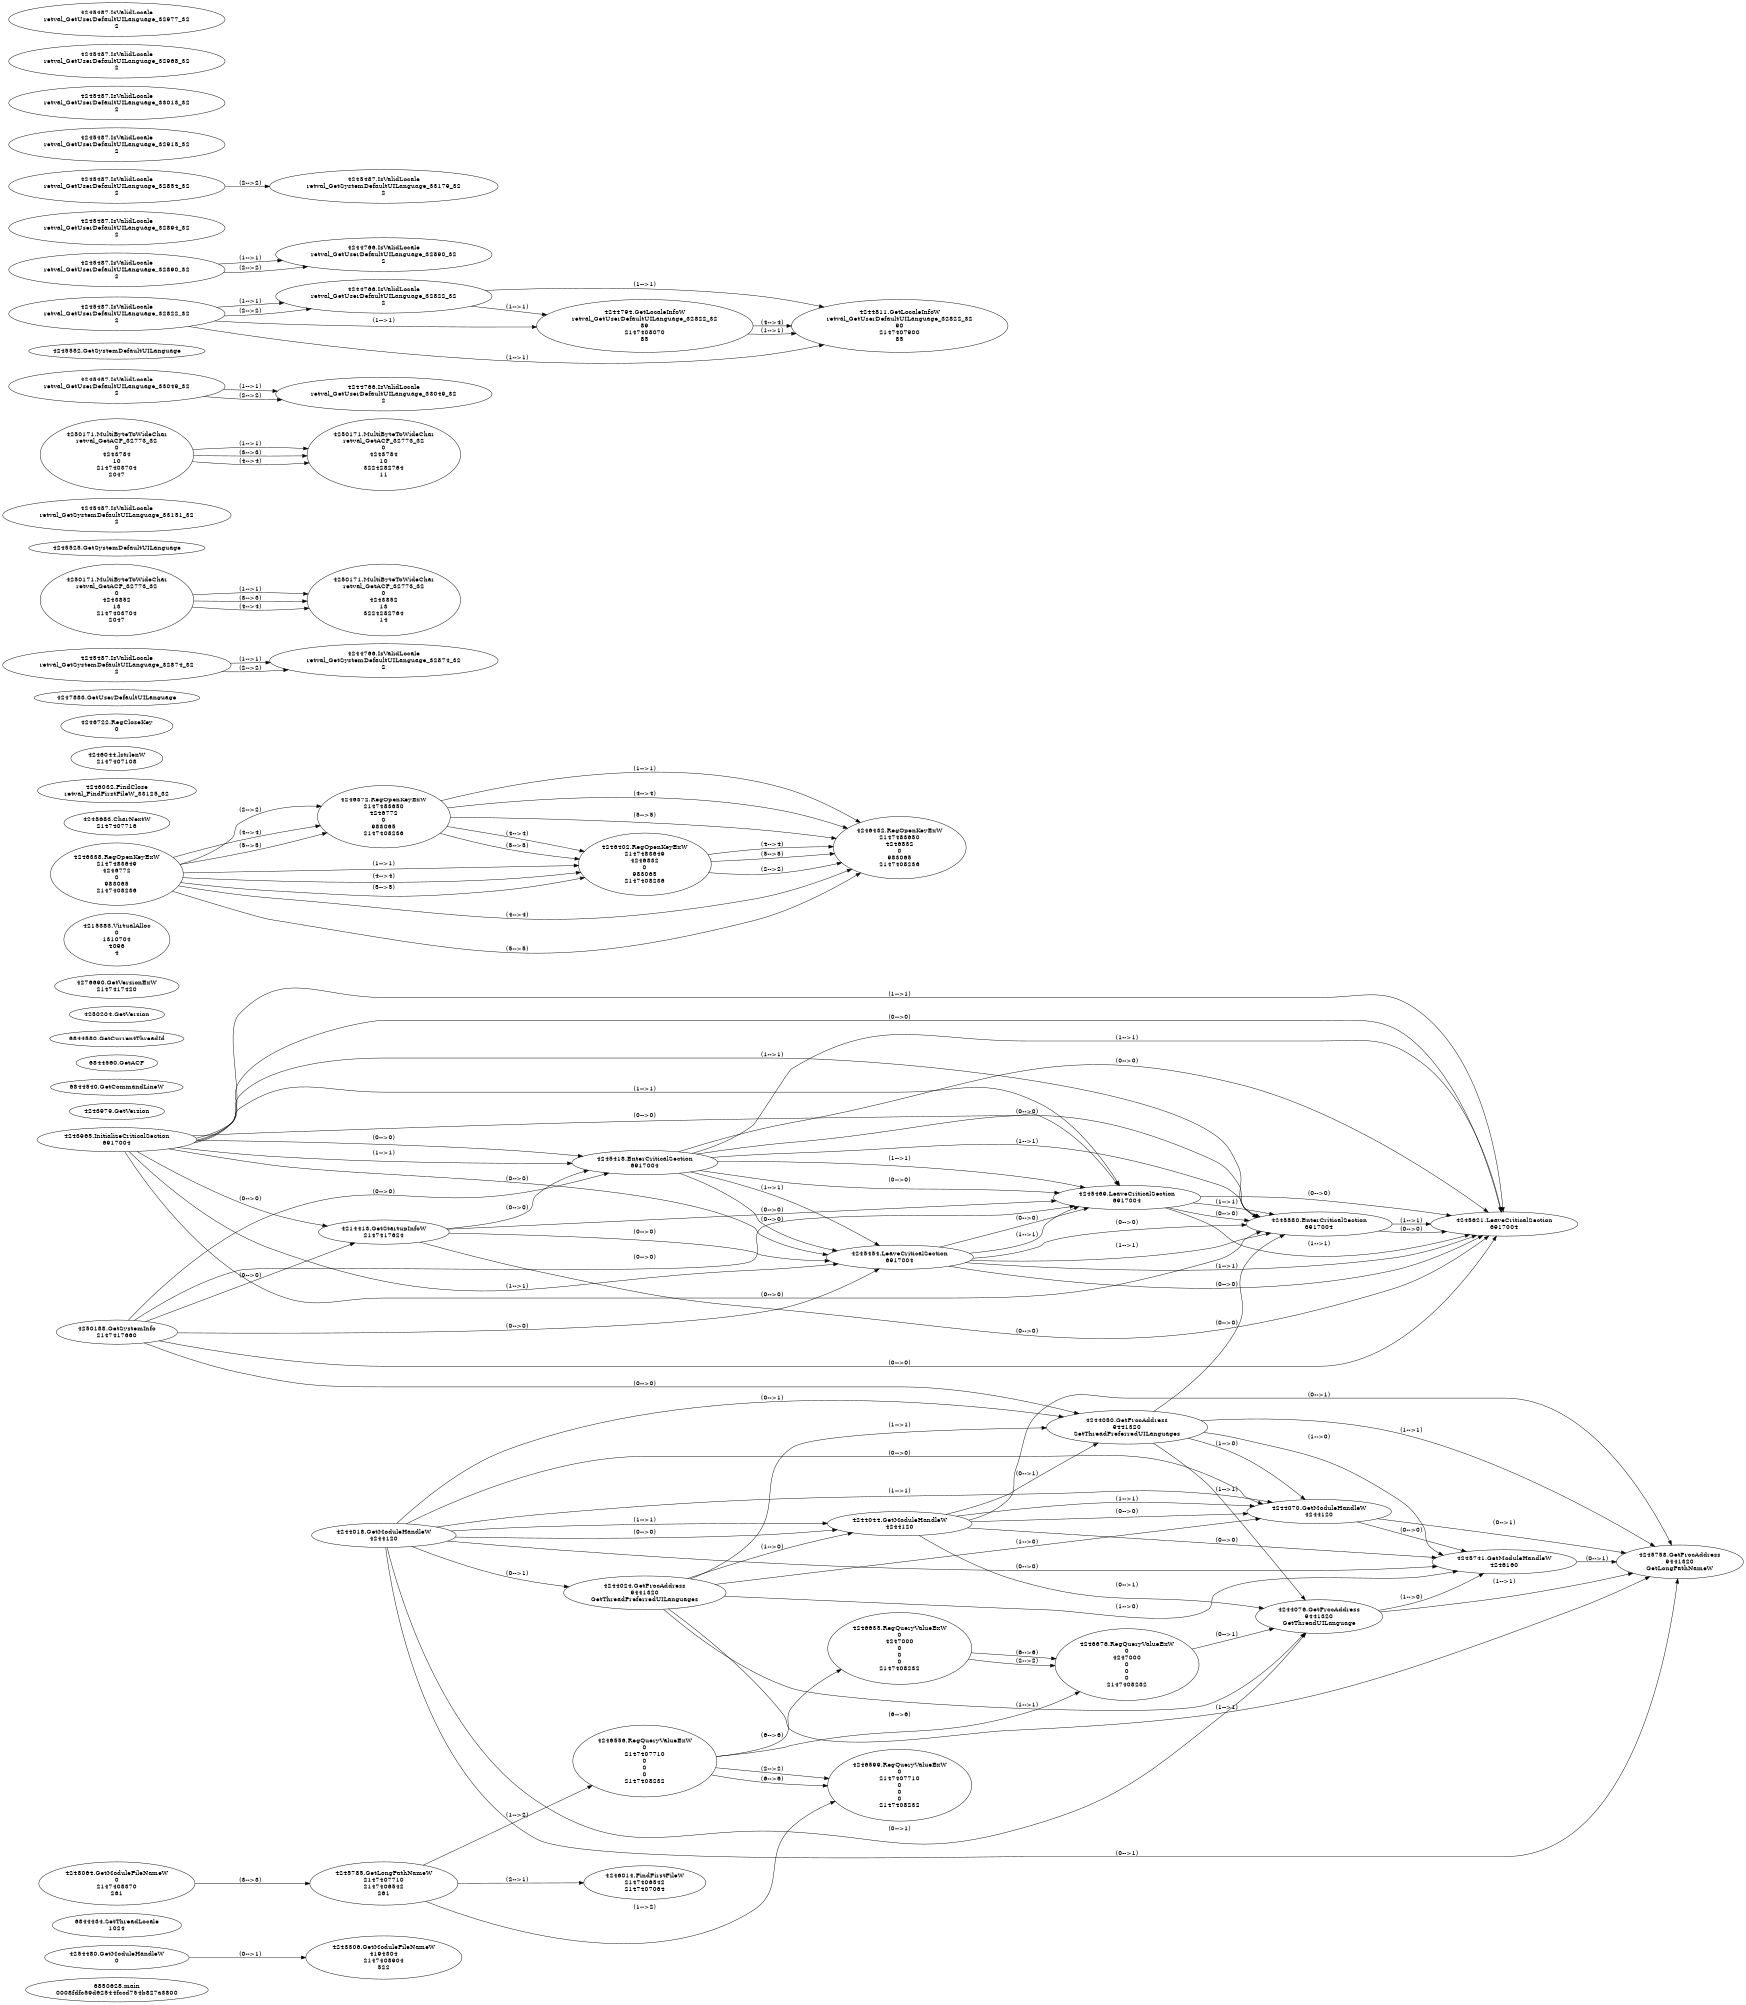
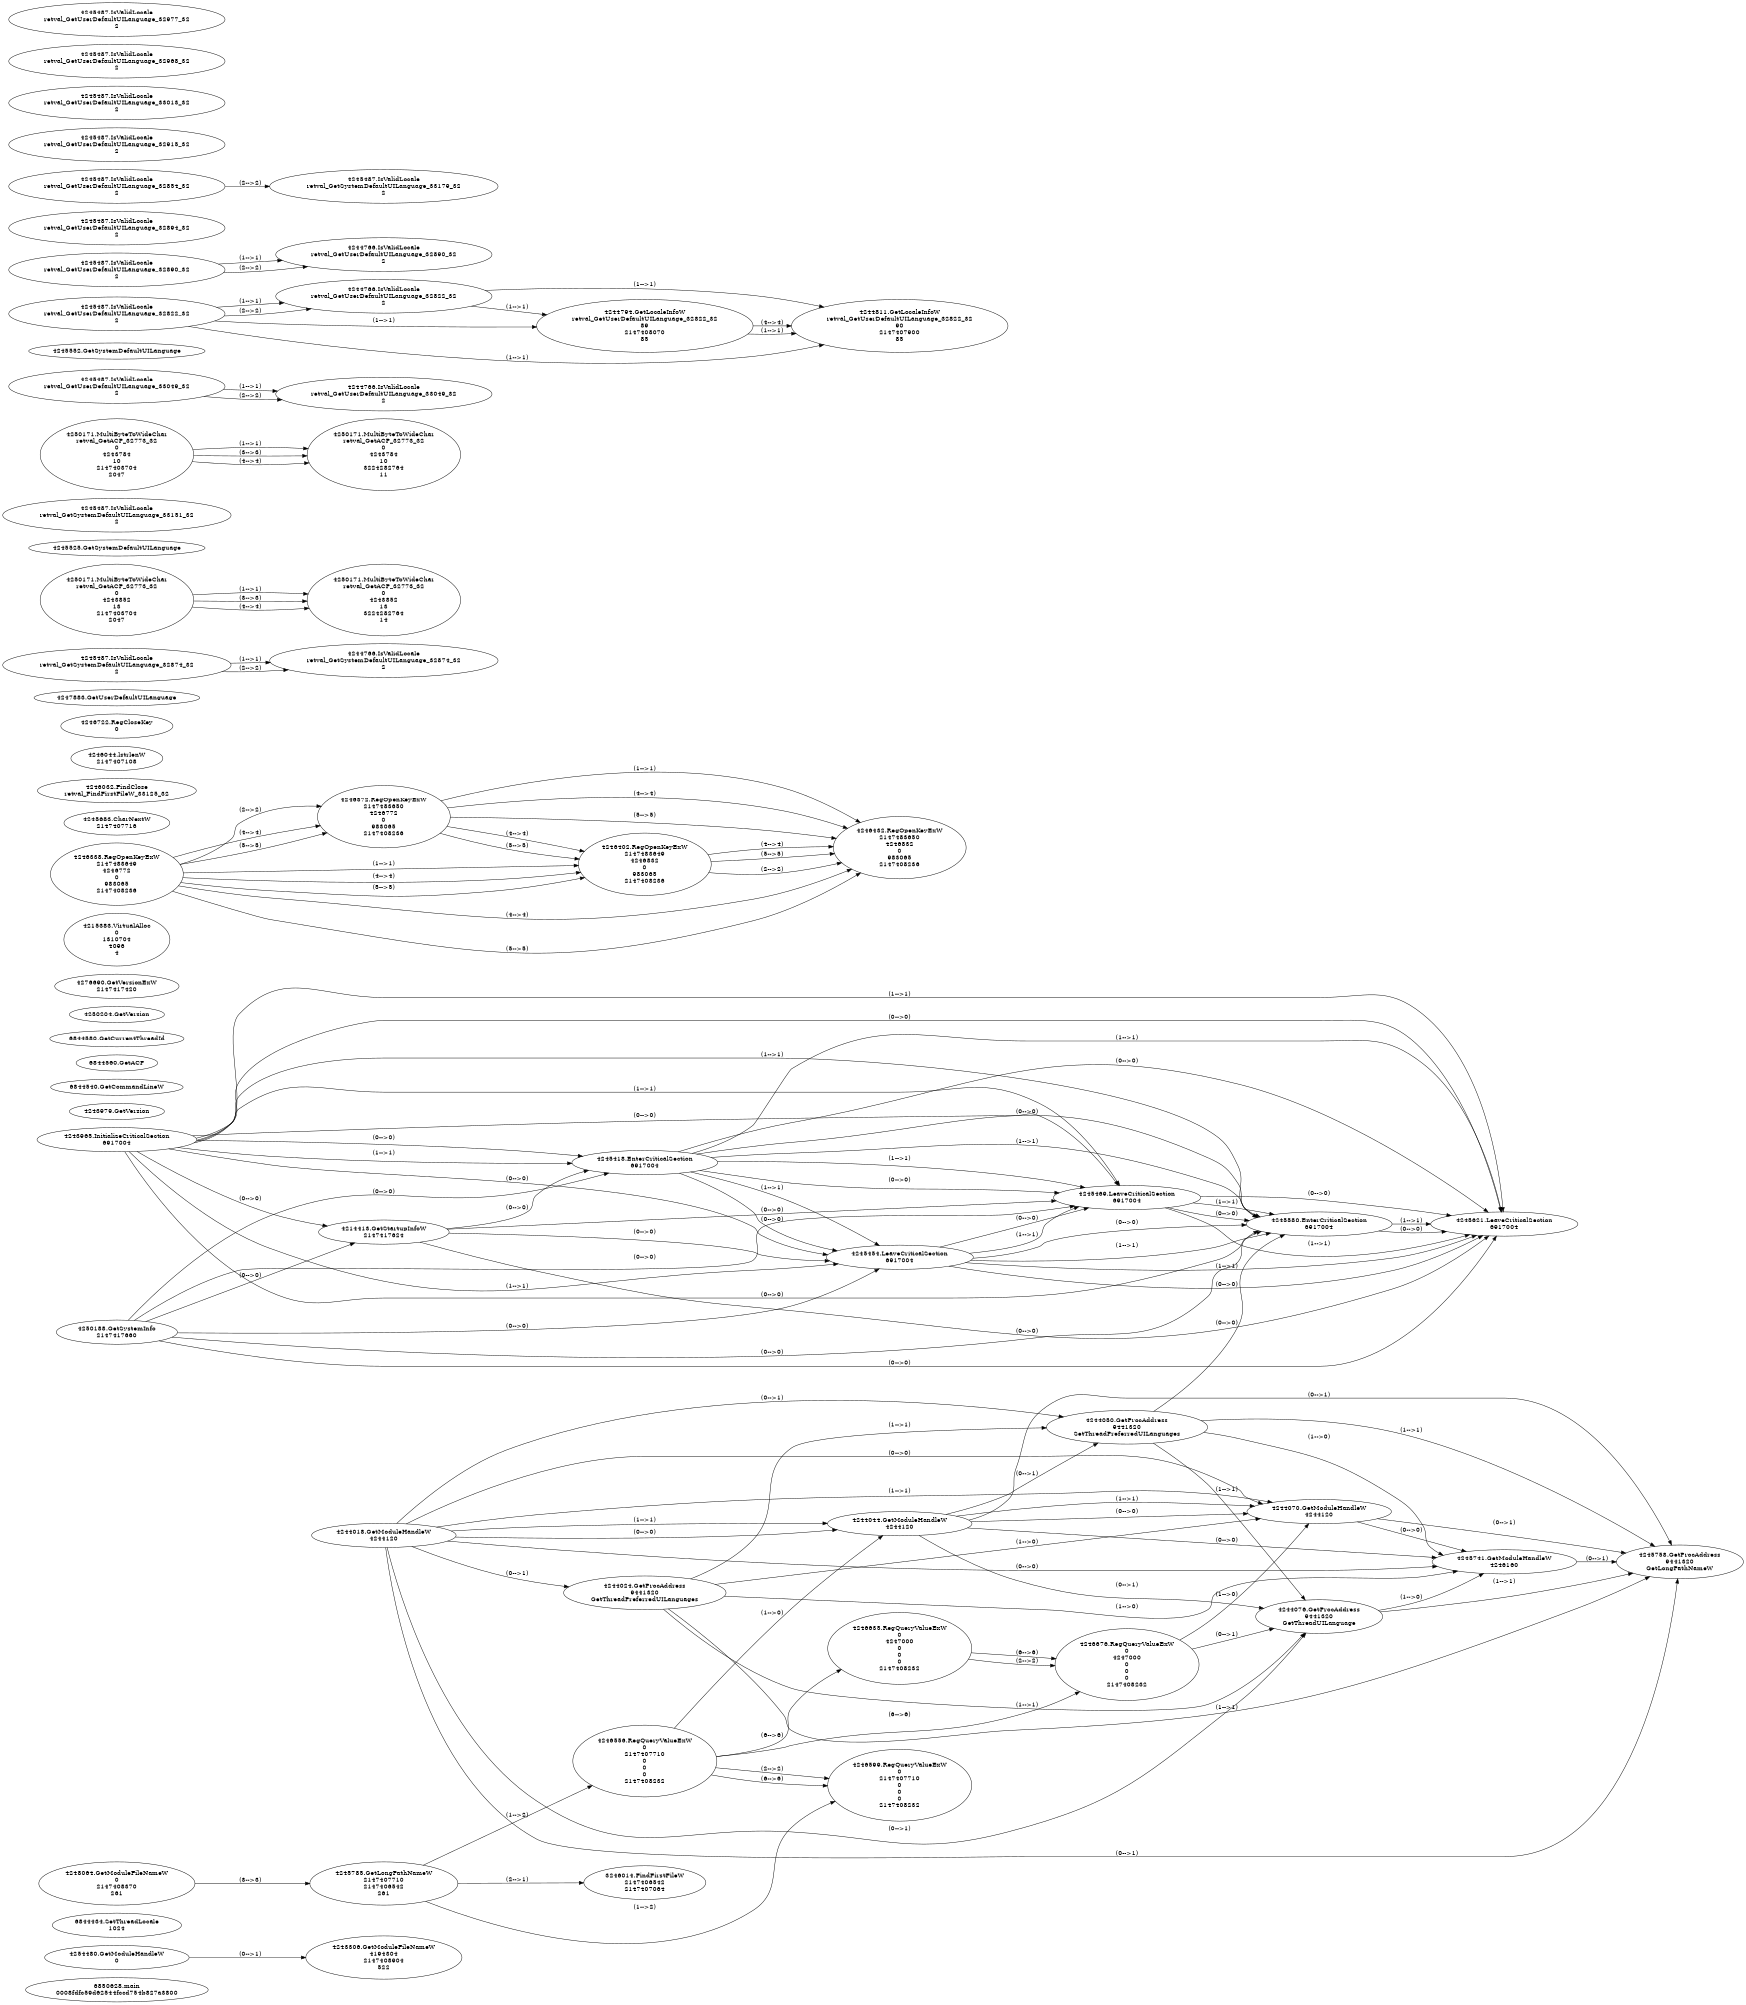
edge "4250188.GetSystemInfo 2147417660" -> "4244050.GetProcAddress 9441320 SetThreadPreferredUILanguages": now "4250188.GetSystemInfo 2147417660" -> "4245580.EnterCriticalSection 6917004"
edge "4244050.GetProcAddress 9441320 SetThreadPreferredUILanguages" -> "4244070.GetModuleHandleW 4244120": now "4246676.RegQueryValueExW 0 4247000 0 0 0 2147408232" -> "4244070.GetModuleHandleW 4244120"
edge "4244024.GetProcAddress 9441320 GetThreadPreferredUILanguages" -> "4244044.GetModuleHandleW 4244120": now "4246556.RegQueryValueExW 0 2147407710 0 0 0 2147408232" -> "4244044.GetModuleHandleW 4244120"
node "4246014.FindFirstFileW 2147406542 2147407064": label "4246014.FindFirstFileW 2147406542 2147407064" -> "3246014.FindFirstFileW 2147406542 2147407064"
